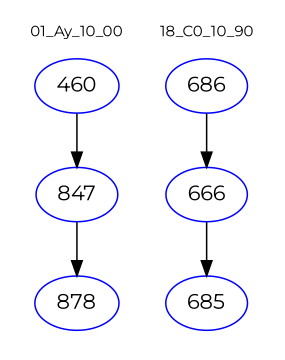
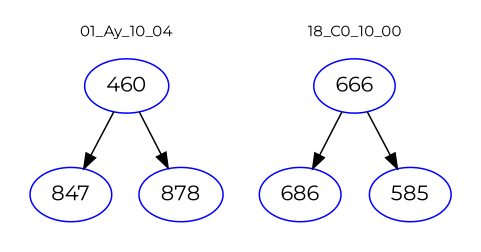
cluster "01_Ay_10_00": label "01_Ay_10_00" -> "01_Ay_10_04"
cluster "18_C0_10_90": label "18_C0_10_90" -> "18_C0_10_00"
edge "686" -> "666": reversed
edge "847" -> "878": now "460" -> "878"
node "685": label "685" -> "585"
